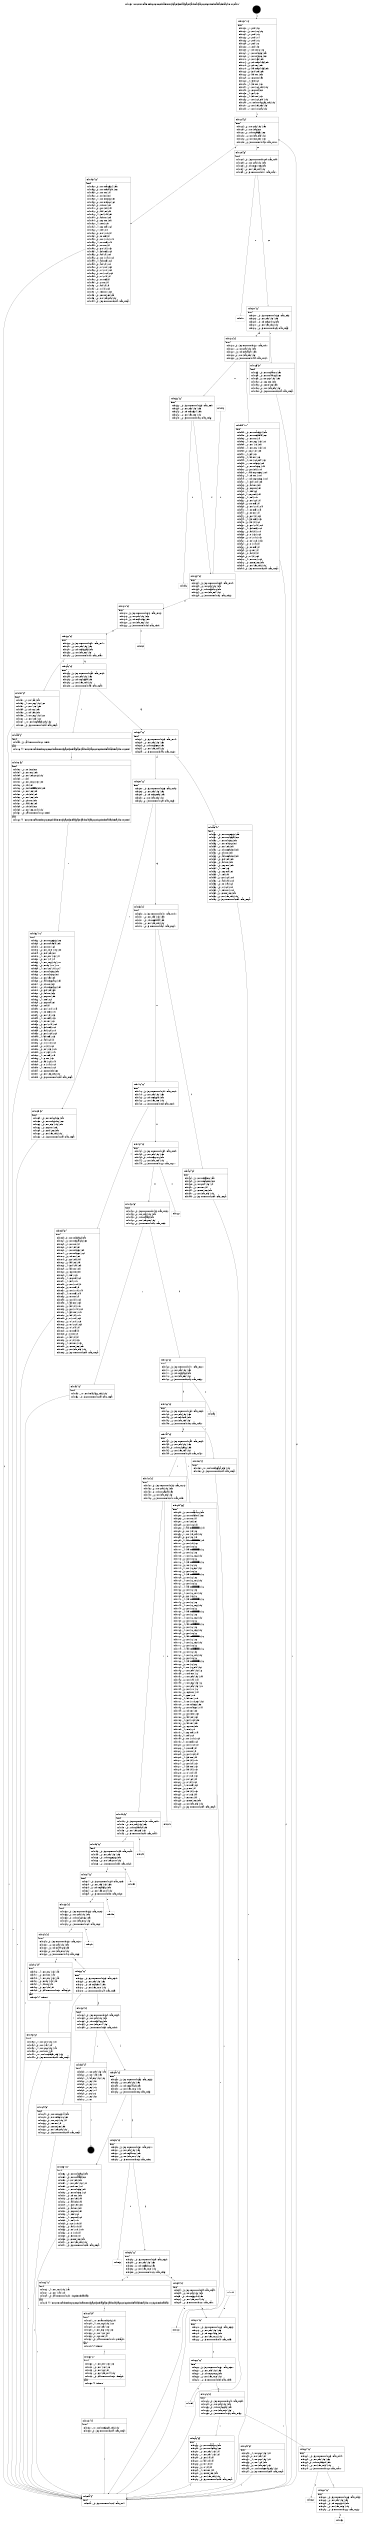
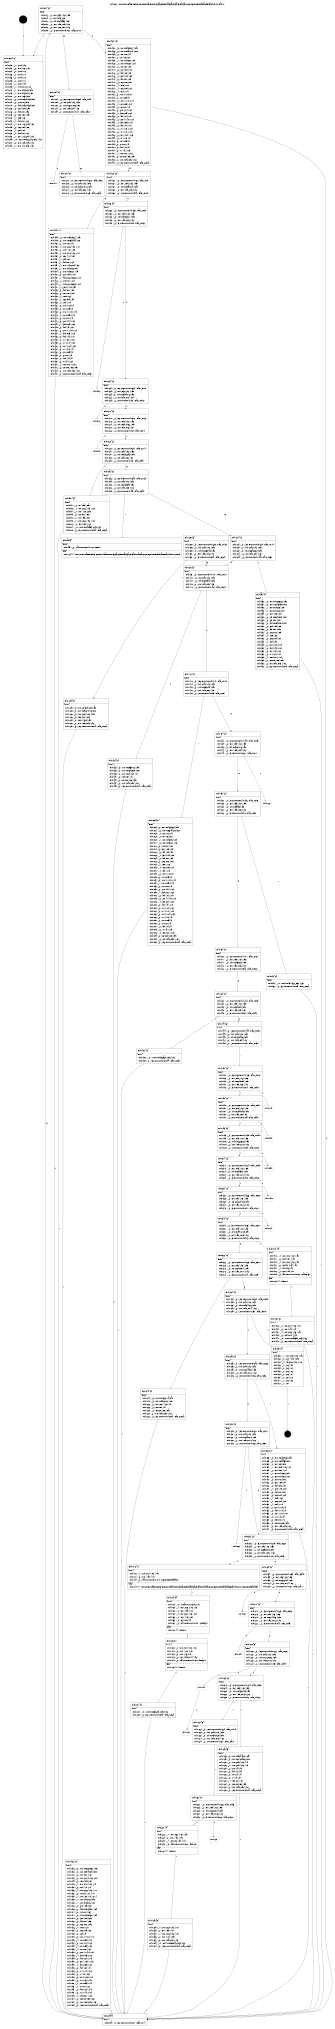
edge "0x401250 [116]" -> "0x4012c4 [32]": reversed
edge "0x401300 [28]" -> "0x40131c [28]": now "0x401950 [137]" -> "0x40131c [28]"
node "0x4018f5 [30]": removed
edge "0x401f73" -> "0x401354 [28]": reversed
edge "0x4013c4 [28]" -> "0x4013e0 [28]": now "0x4013c4 [28]" -> "0x4013fc [28]"
node "0x401b02 [52]": removed
node "0x4020a3": removed
node "0x4016db [366]": removed
node "0x401888 [19]": added
edge "0x401e4b" -> "0x401610 [28]": reversed
edge "0x401664 [28]" -> "0x401c60": now "0x401def" -> "0x401c60"
